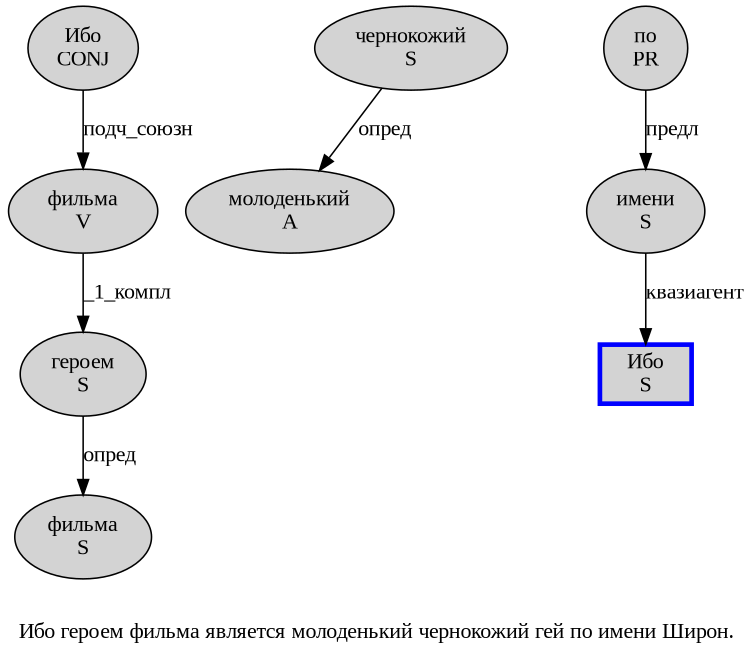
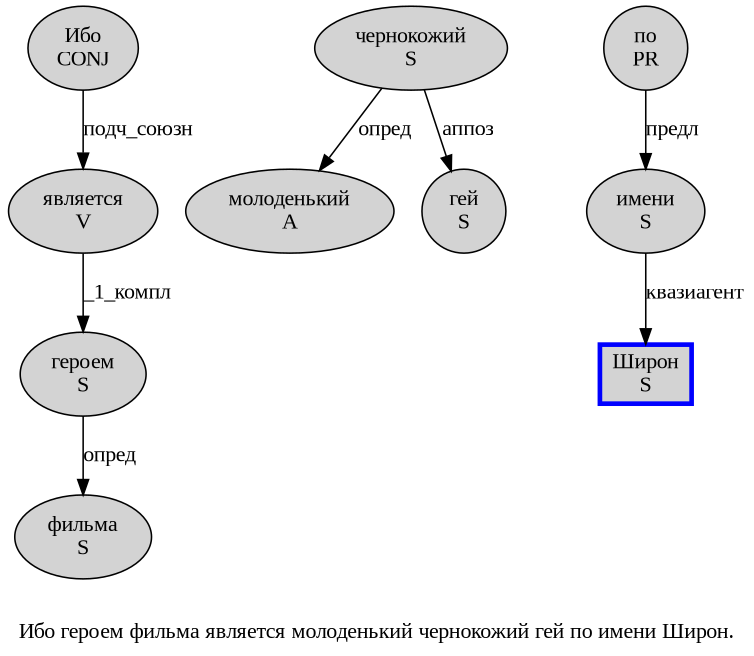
node "фильма V": label "фильма V" -> "является V"
node "гей S": added
node "Ибо S": label "Ибо S" -> "Широн S"
